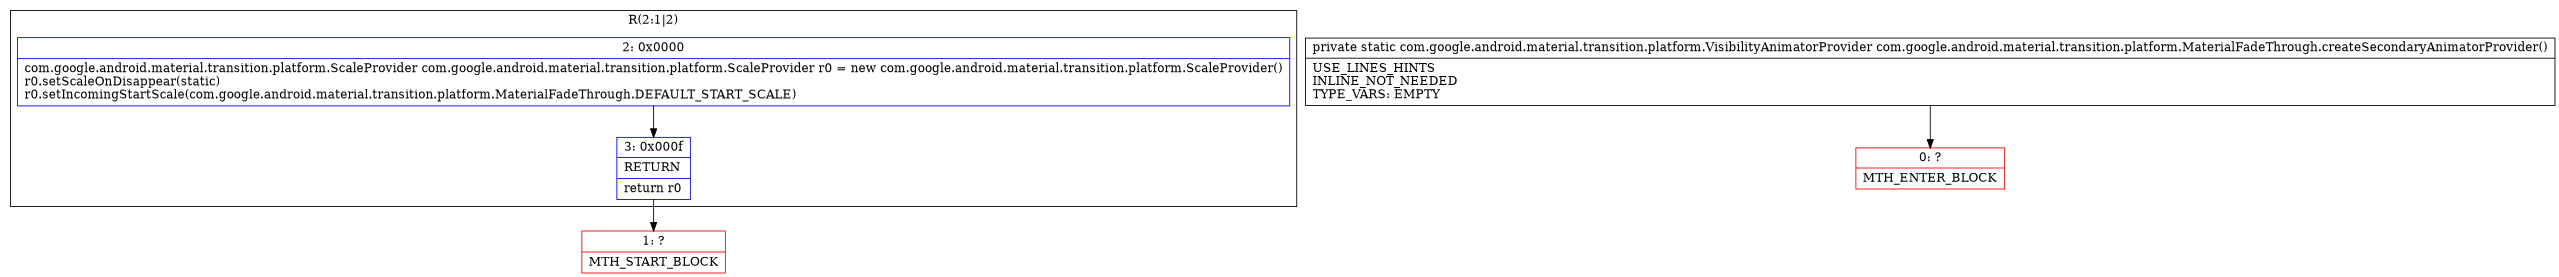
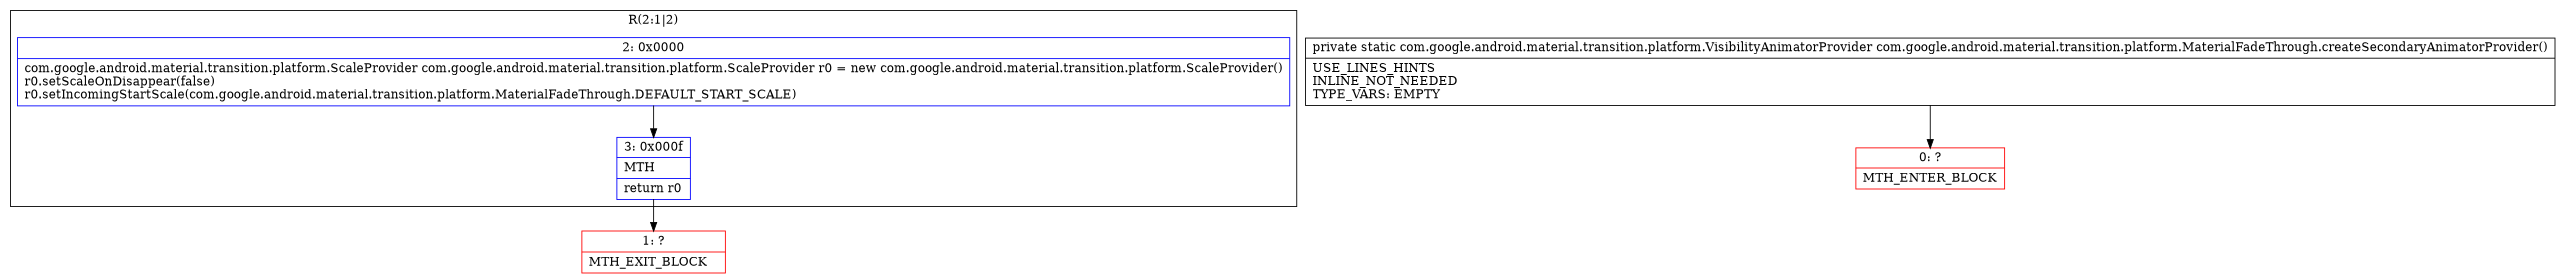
node "2: 0x0000": text "r0.setScaleOnDisappear(static)" -> "r0.setScaleOnDisappear(false)"
node "3: 0x000f": text "RETURN" -> "MTH"
node "1: ?": text "MTH_START_BLOCK" -> "MTH_EXIT_BLOCK"
